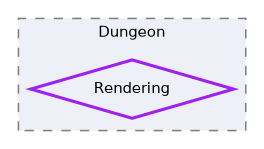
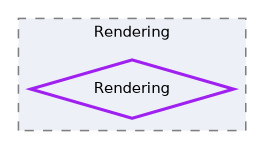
cluster "Dungeon": label "Dungeon" -> "Rendering"
